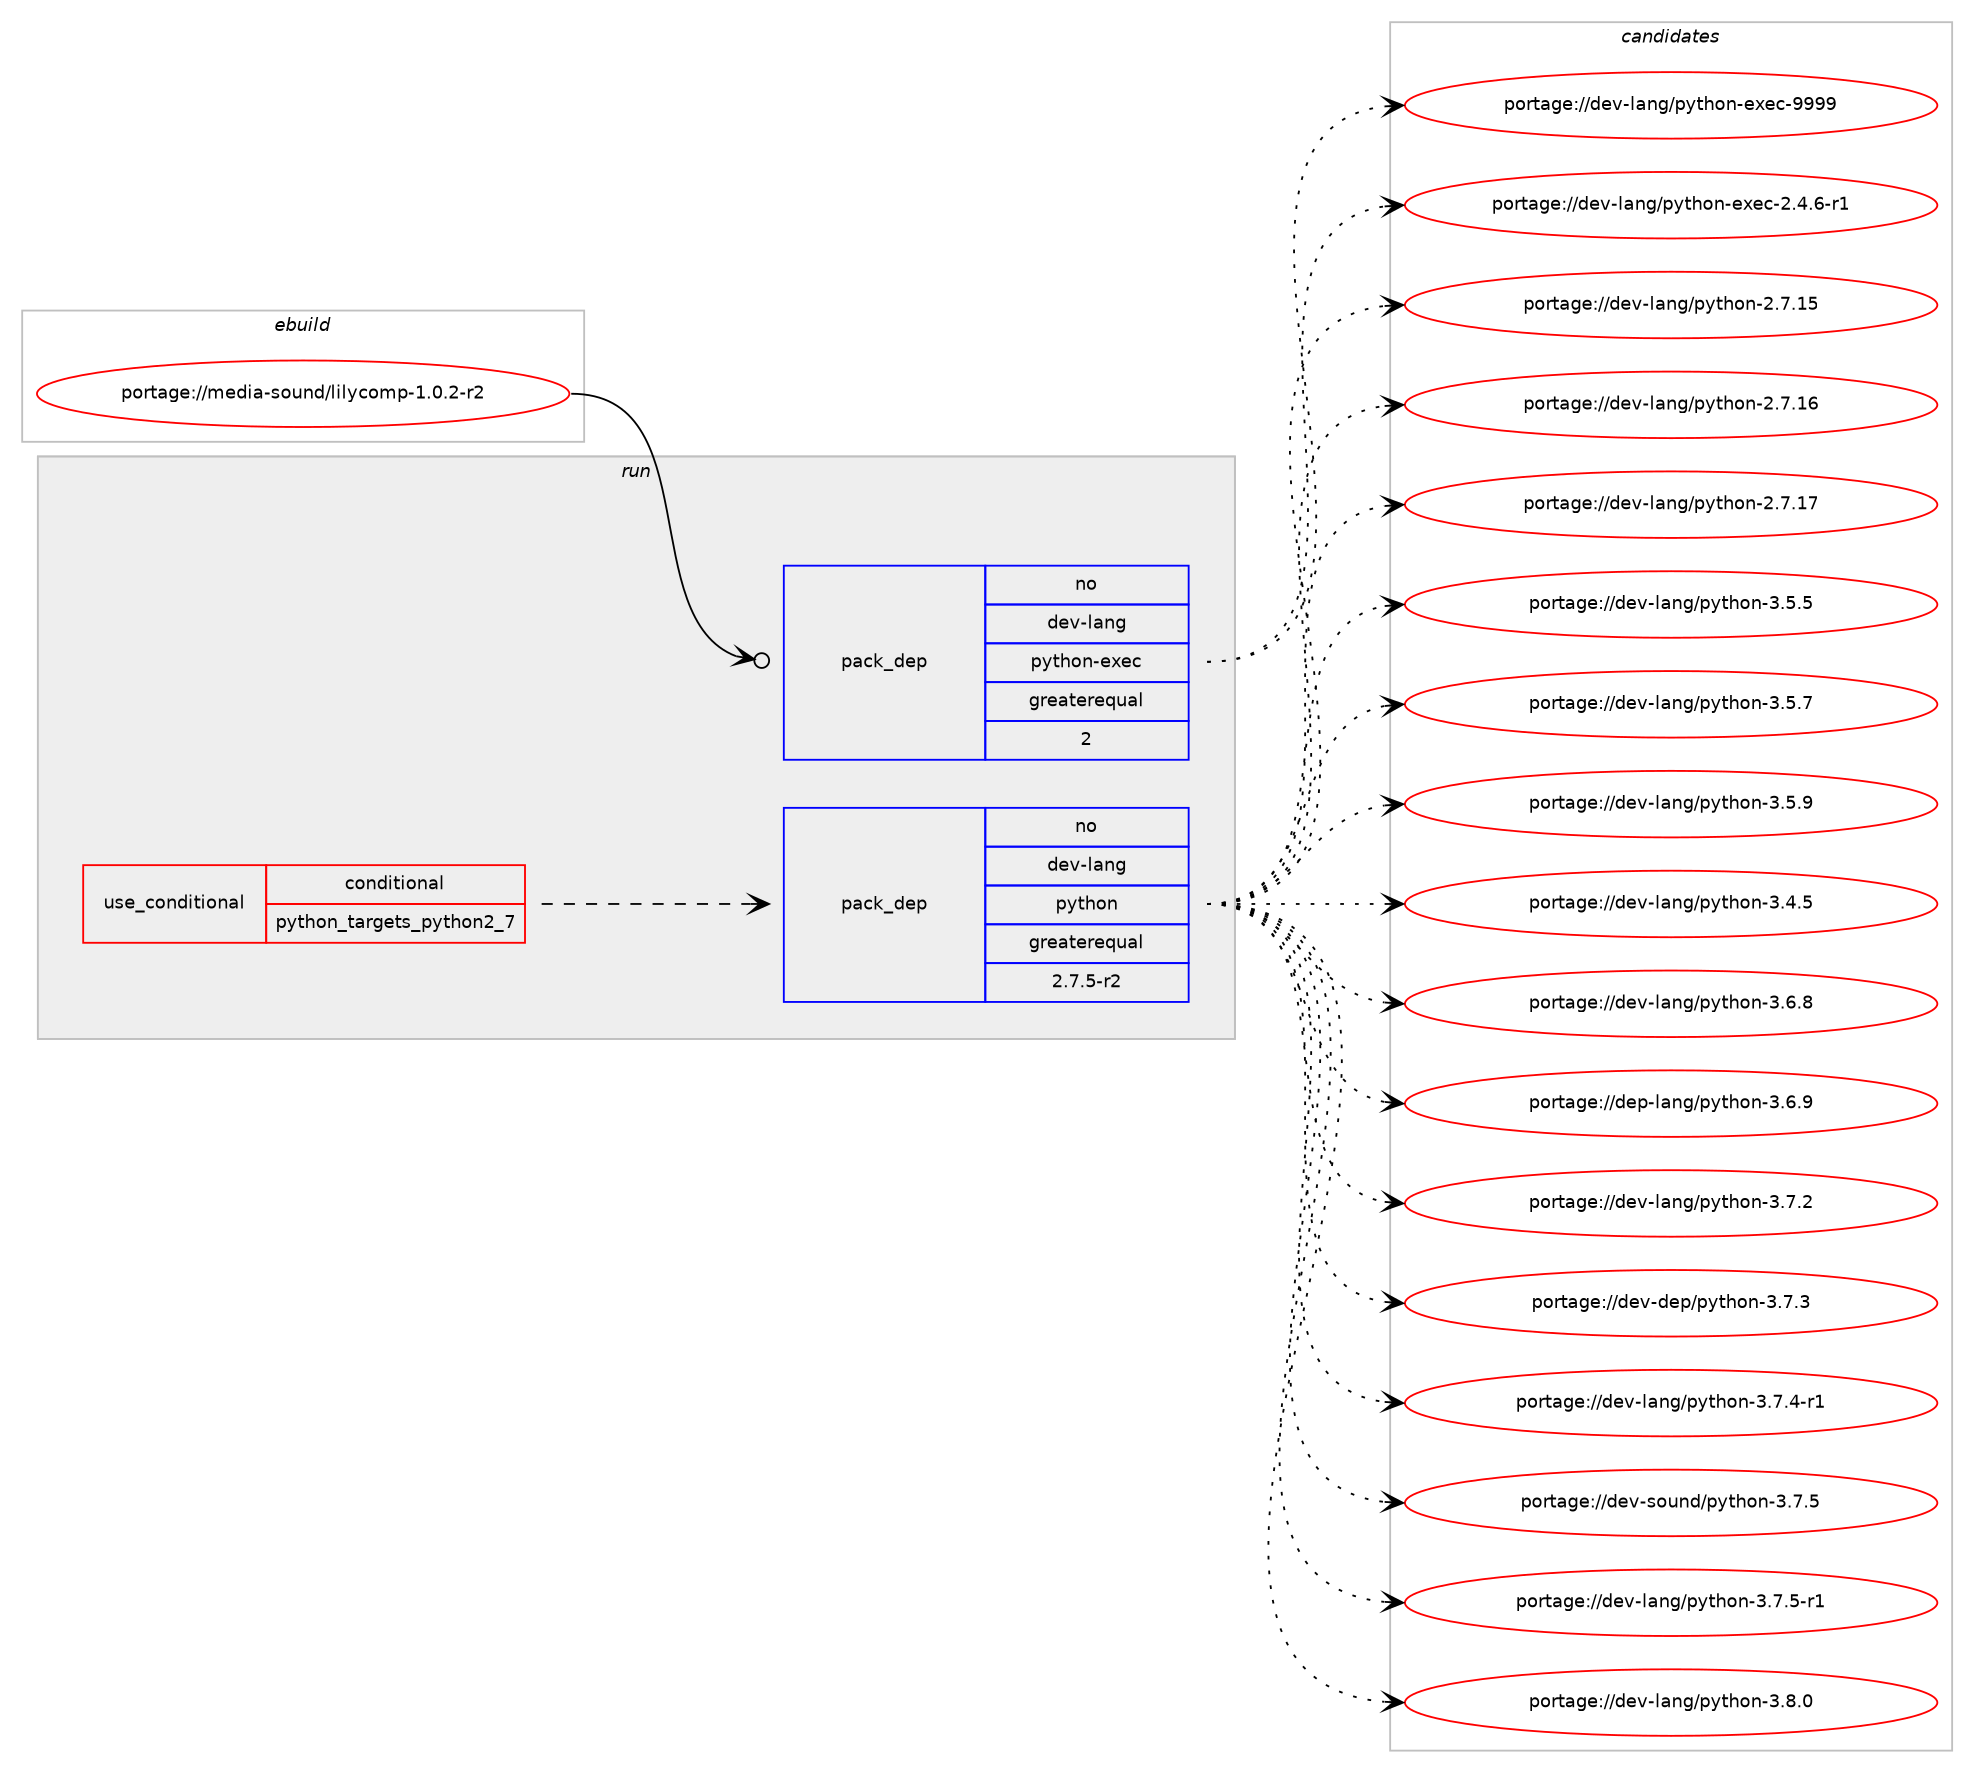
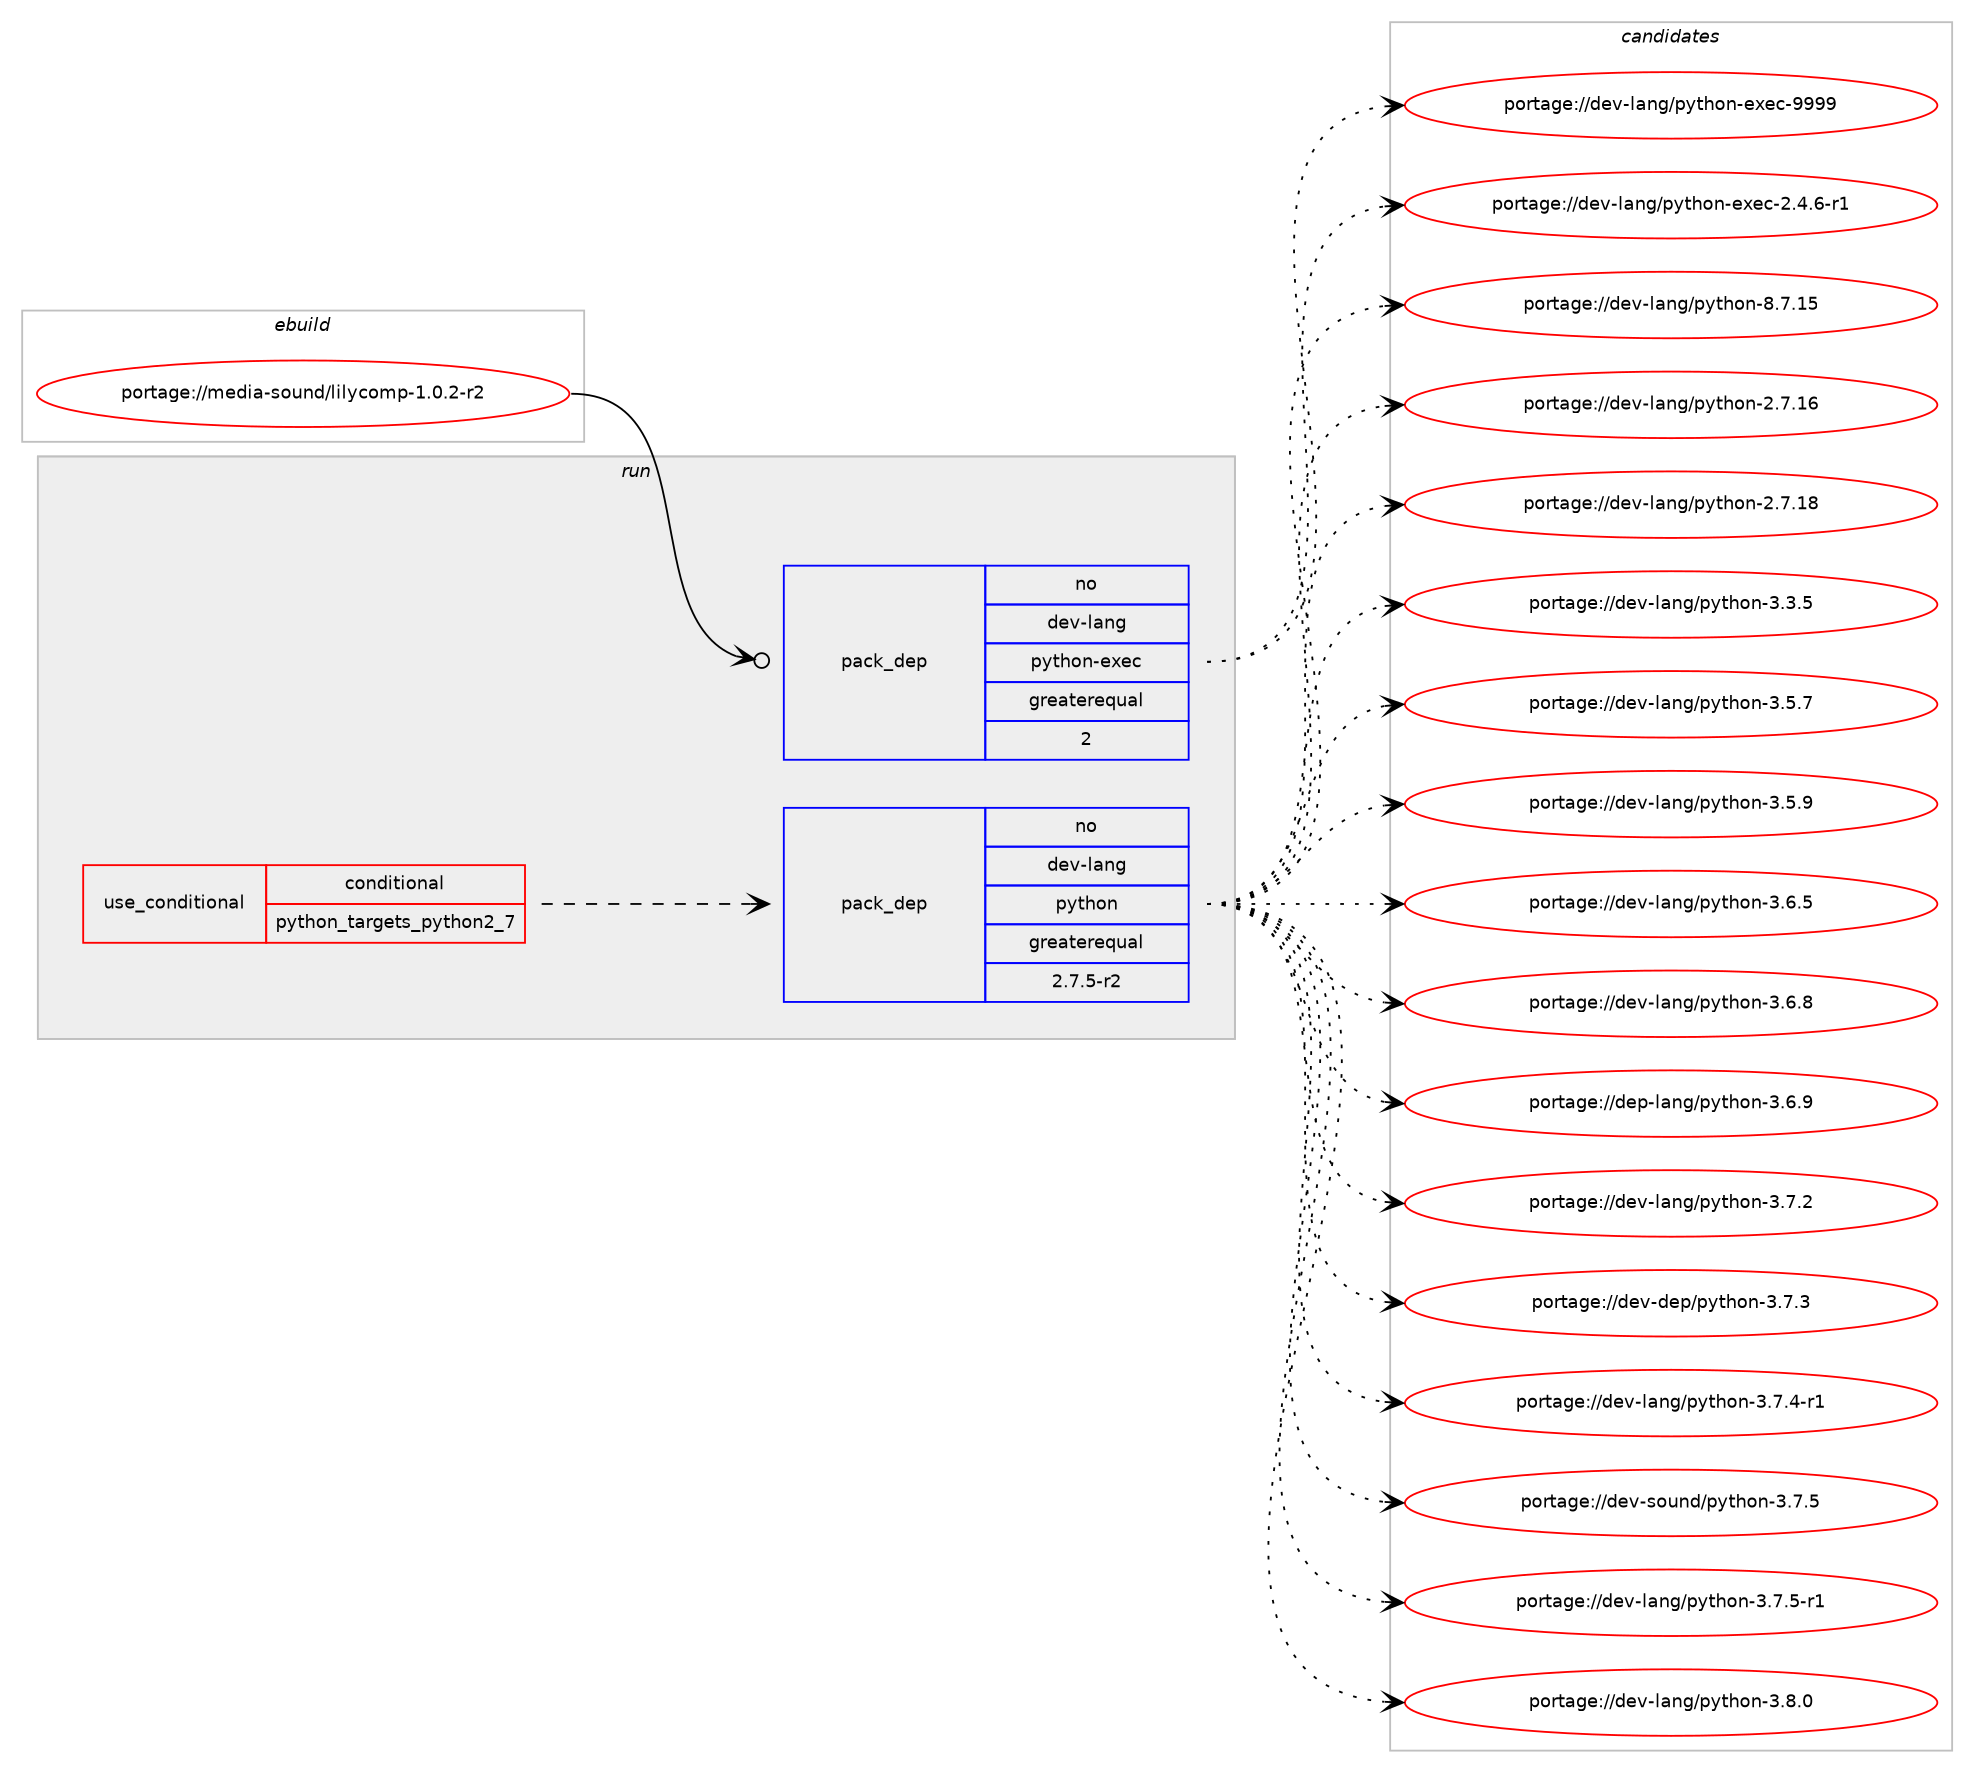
node "portage://dev-lang/python-2.7.15": label "portage://dev-lang/python-2.7.15" -> "portage://dev-lang/python-8.7.15"
node "portage://dev-lang/python-2.7.17": label "portage://dev-lang/python-2.7.17" -> "portage://dev-lang/python-2.7.18"
node "portage://dev-lang/python-3.5.5": label "portage://dev-lang/python-3.5.5" -> "portage://dev-lang/python-3.3.5"
node "portage://dev-lang/python-3.4.5": label "portage://dev-lang/python-3.4.5" -> "portage://dev-lang/python-3.6.5"
